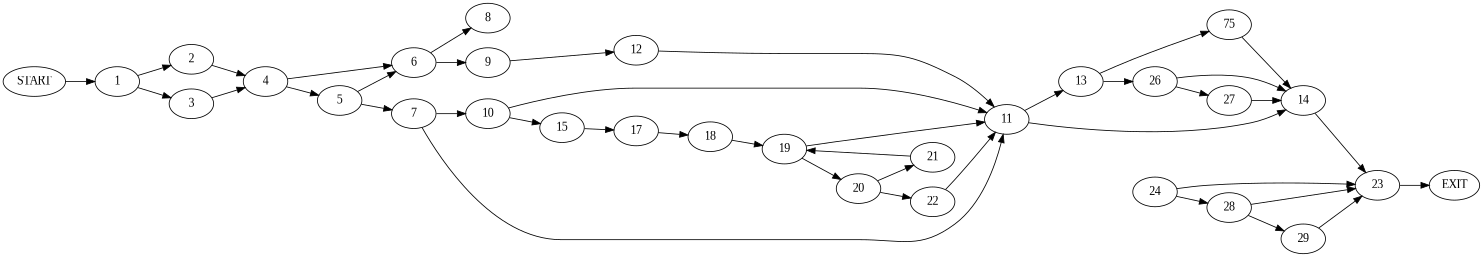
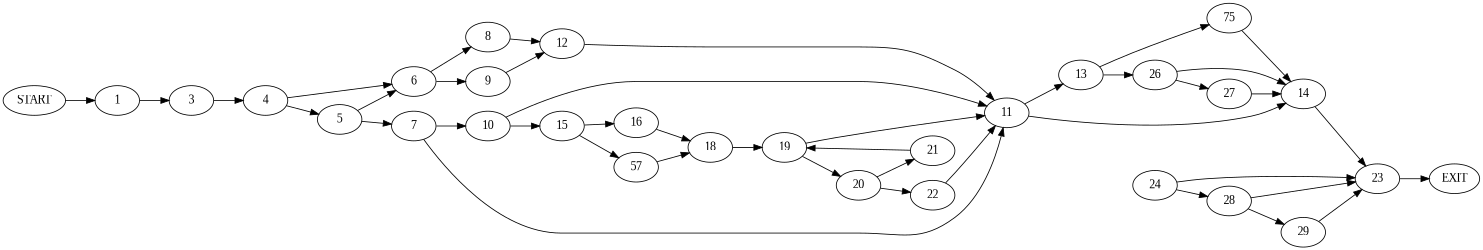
edge "8" -> "12": added
node "2": removed
node "16": added
node "17": label "17" -> "57"
